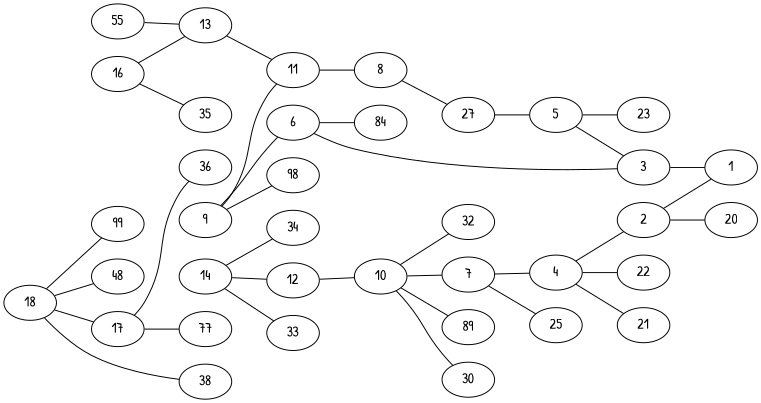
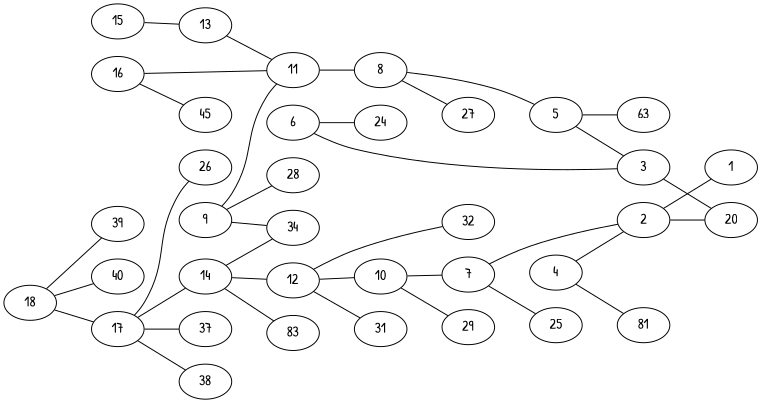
node "55": label "55" -> "15"
edge "13" -- "16": now "11" -- "16"
node "35": label "35" -> "45"
edge "27" -- "5": now "8" -- "5"
node "23": label "23" -> "63"
node "84": label "84" -> "24"
node "36": label "36" -> "26"
edge "3" -- "1": now "3" -- "20"
edge "6" -- "9": now "34" -- "9"
node "98": label "98" -> "28"
node "99": label "99" -> "39"
edge "32" -- "10": now "32" -- "12"
node "22": removed
edge "4" -- "7": now "2" -- "7"
node "48": label "48" -> "40"
edge "14" -- "17": added
node "21": label "21" -> "81"
node "89": label "89" -> "29"
node "77": label "77" -> "37"
node "31": added
node "33": label "33" -> "83"
edge "18" -- "38": now "17" -- "38"
node "30": removed
